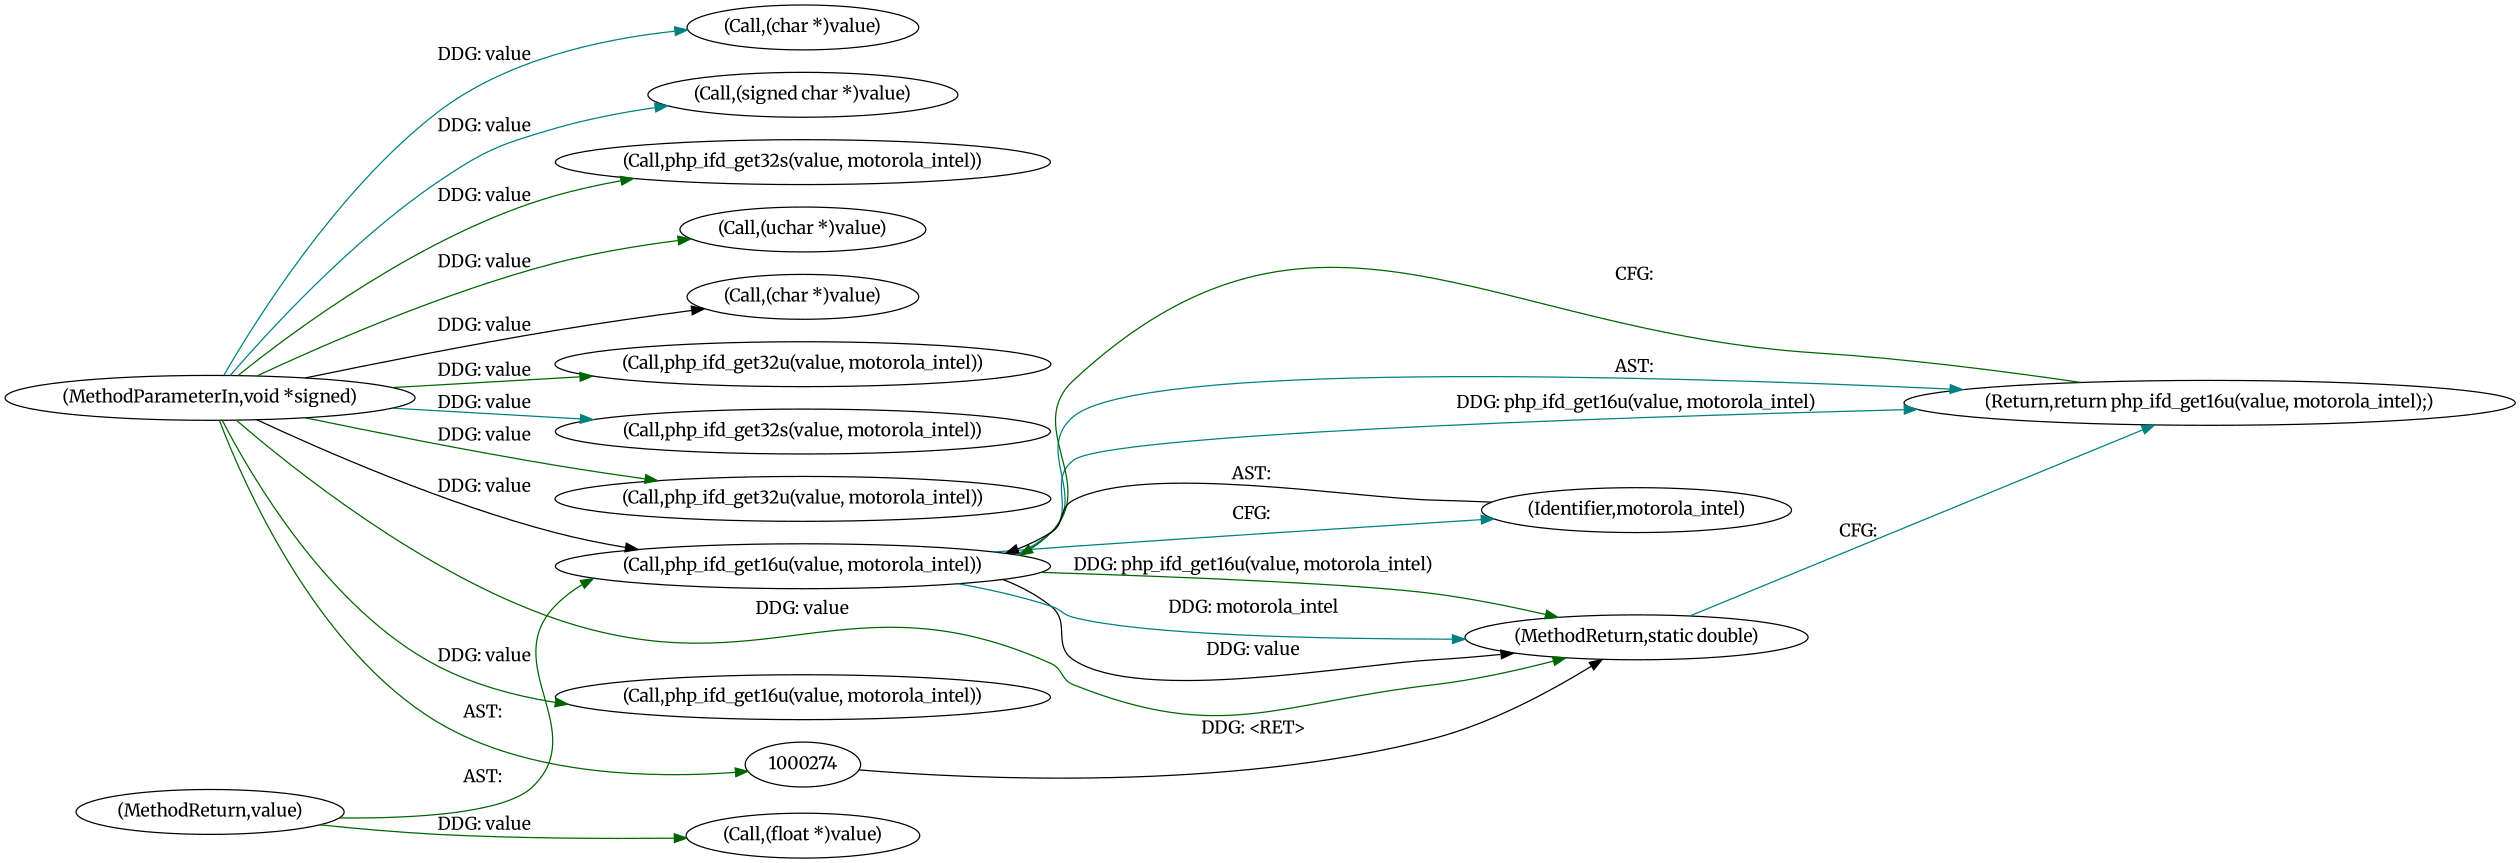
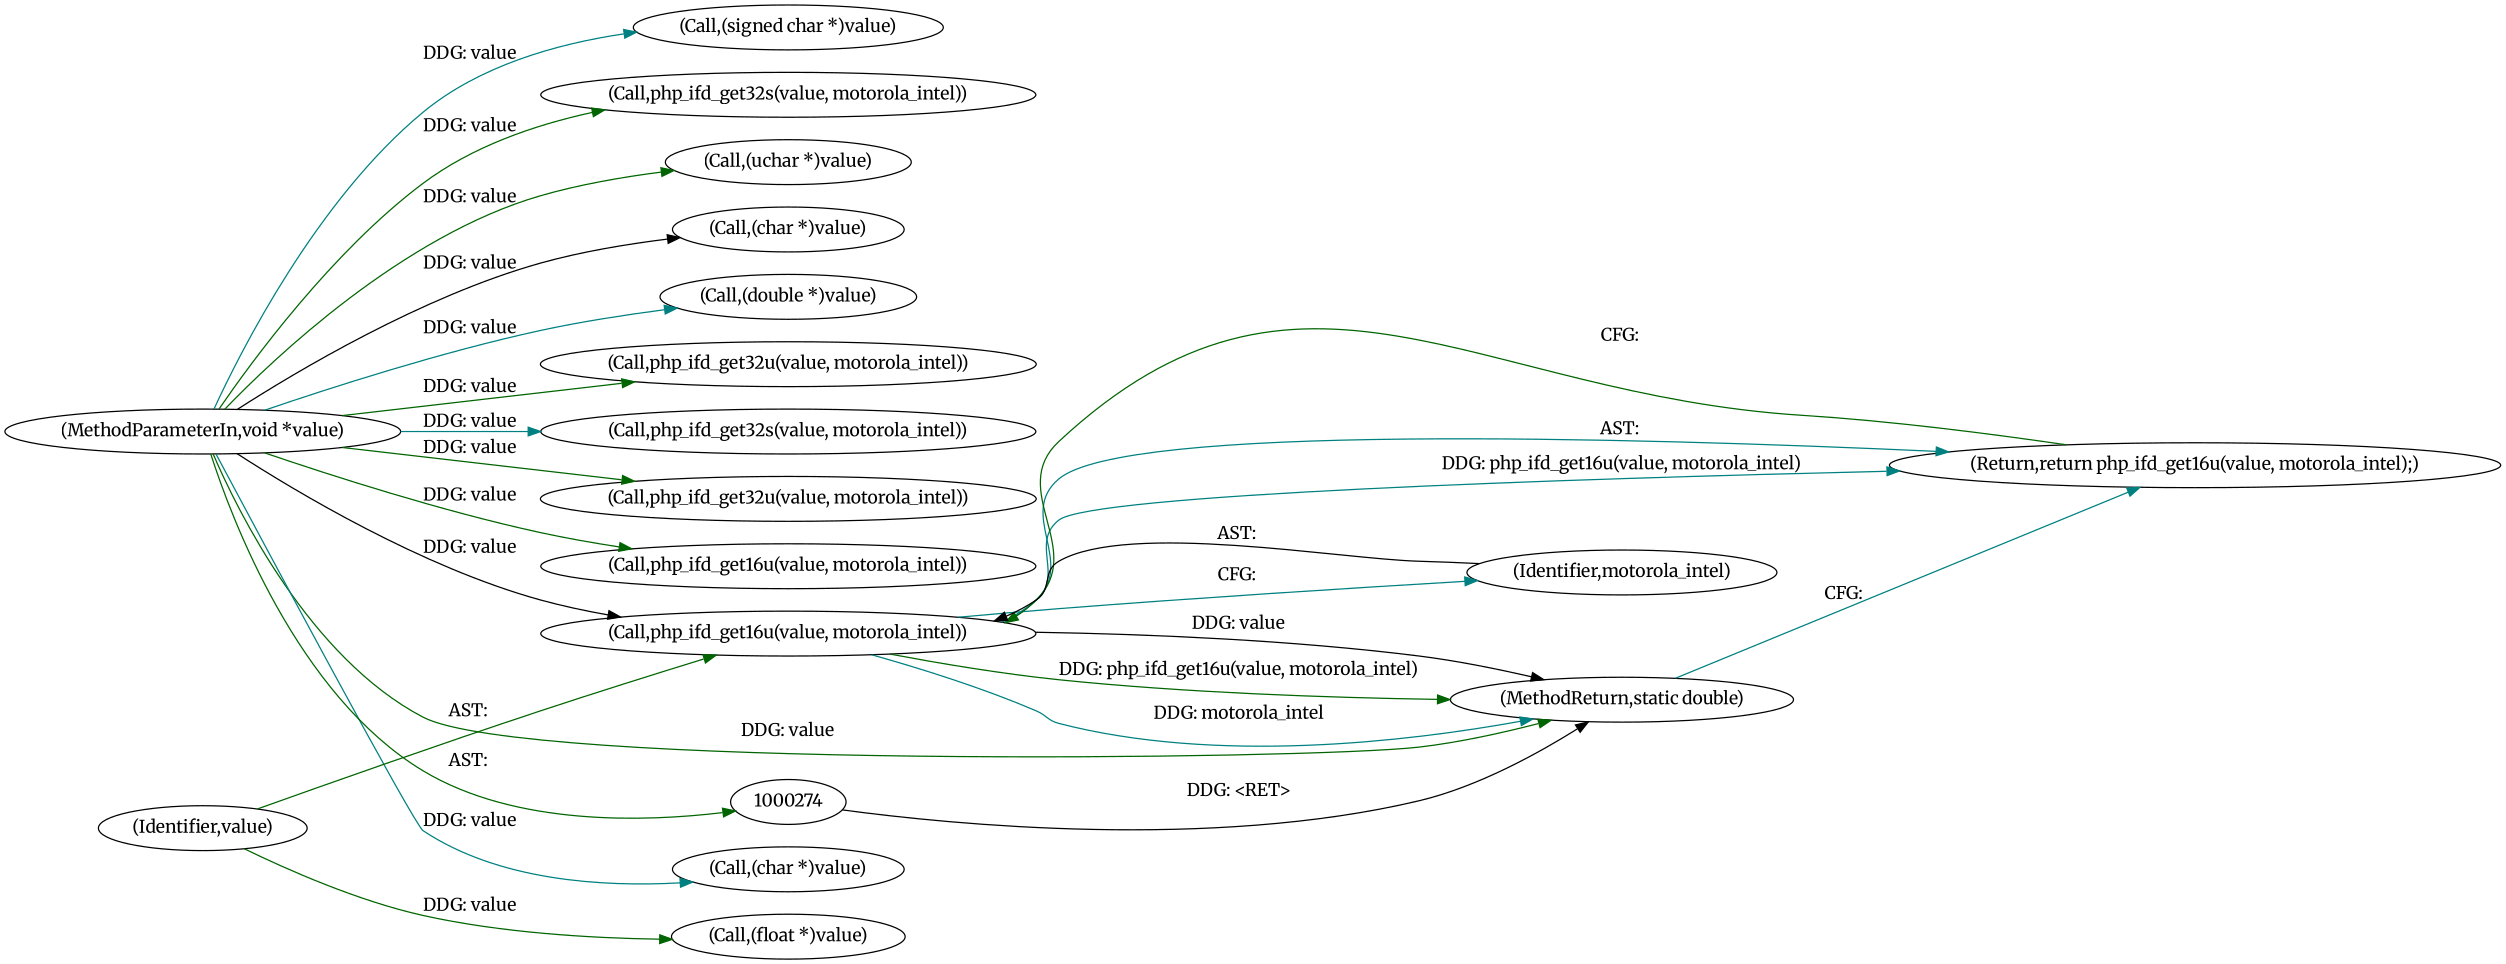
node "(Call,(double *)value)": added
node "(MethodParameterIn,void *signed)": label "(MethodParameterIn,void *signed)" -> "(MethodParameterIn,void *value)"
node "(MethodReturn,value)": label "(MethodReturn,value)" -> "(Identifier,value)"
